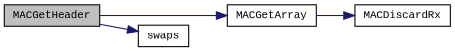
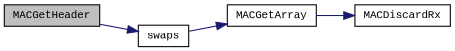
edge "MACGetHeader" -> "MACGetArray": now "swaps" -> "MACGetArray"
